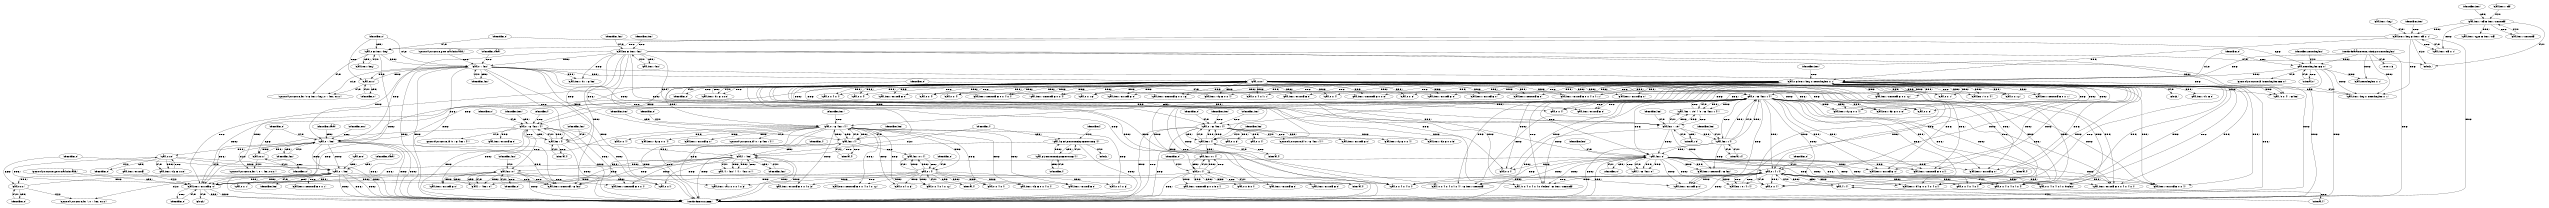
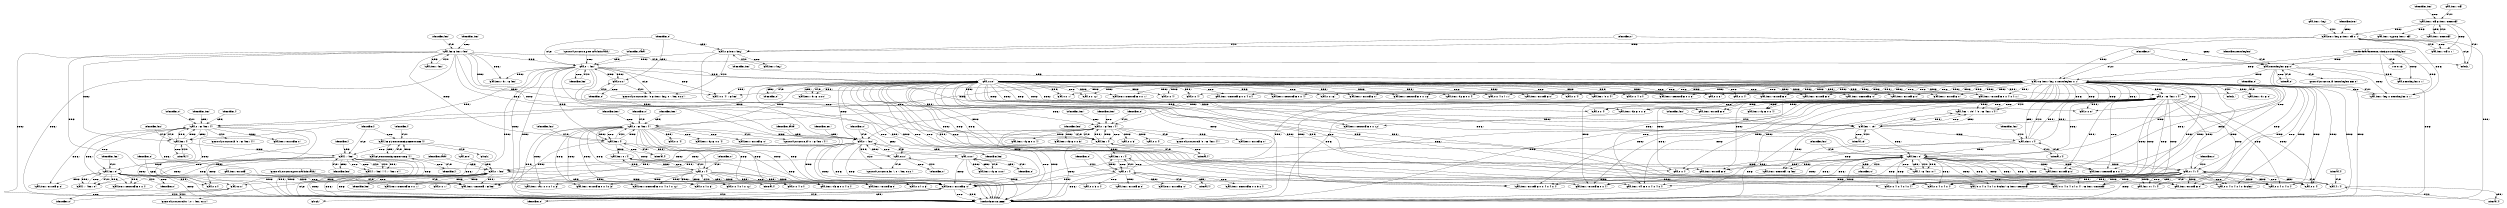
edge "(Call,o = iter->key + next_keylen + 1)" -> "(Call,iter->next_off = o + 12)": now "(Call,iter->d3 = o + 8)" -> "(Call,iter->next_off = o + 12)"
node "(Call,len - 14)": label "(Call,len - 14)" -> "(Call,uint - 14)"
